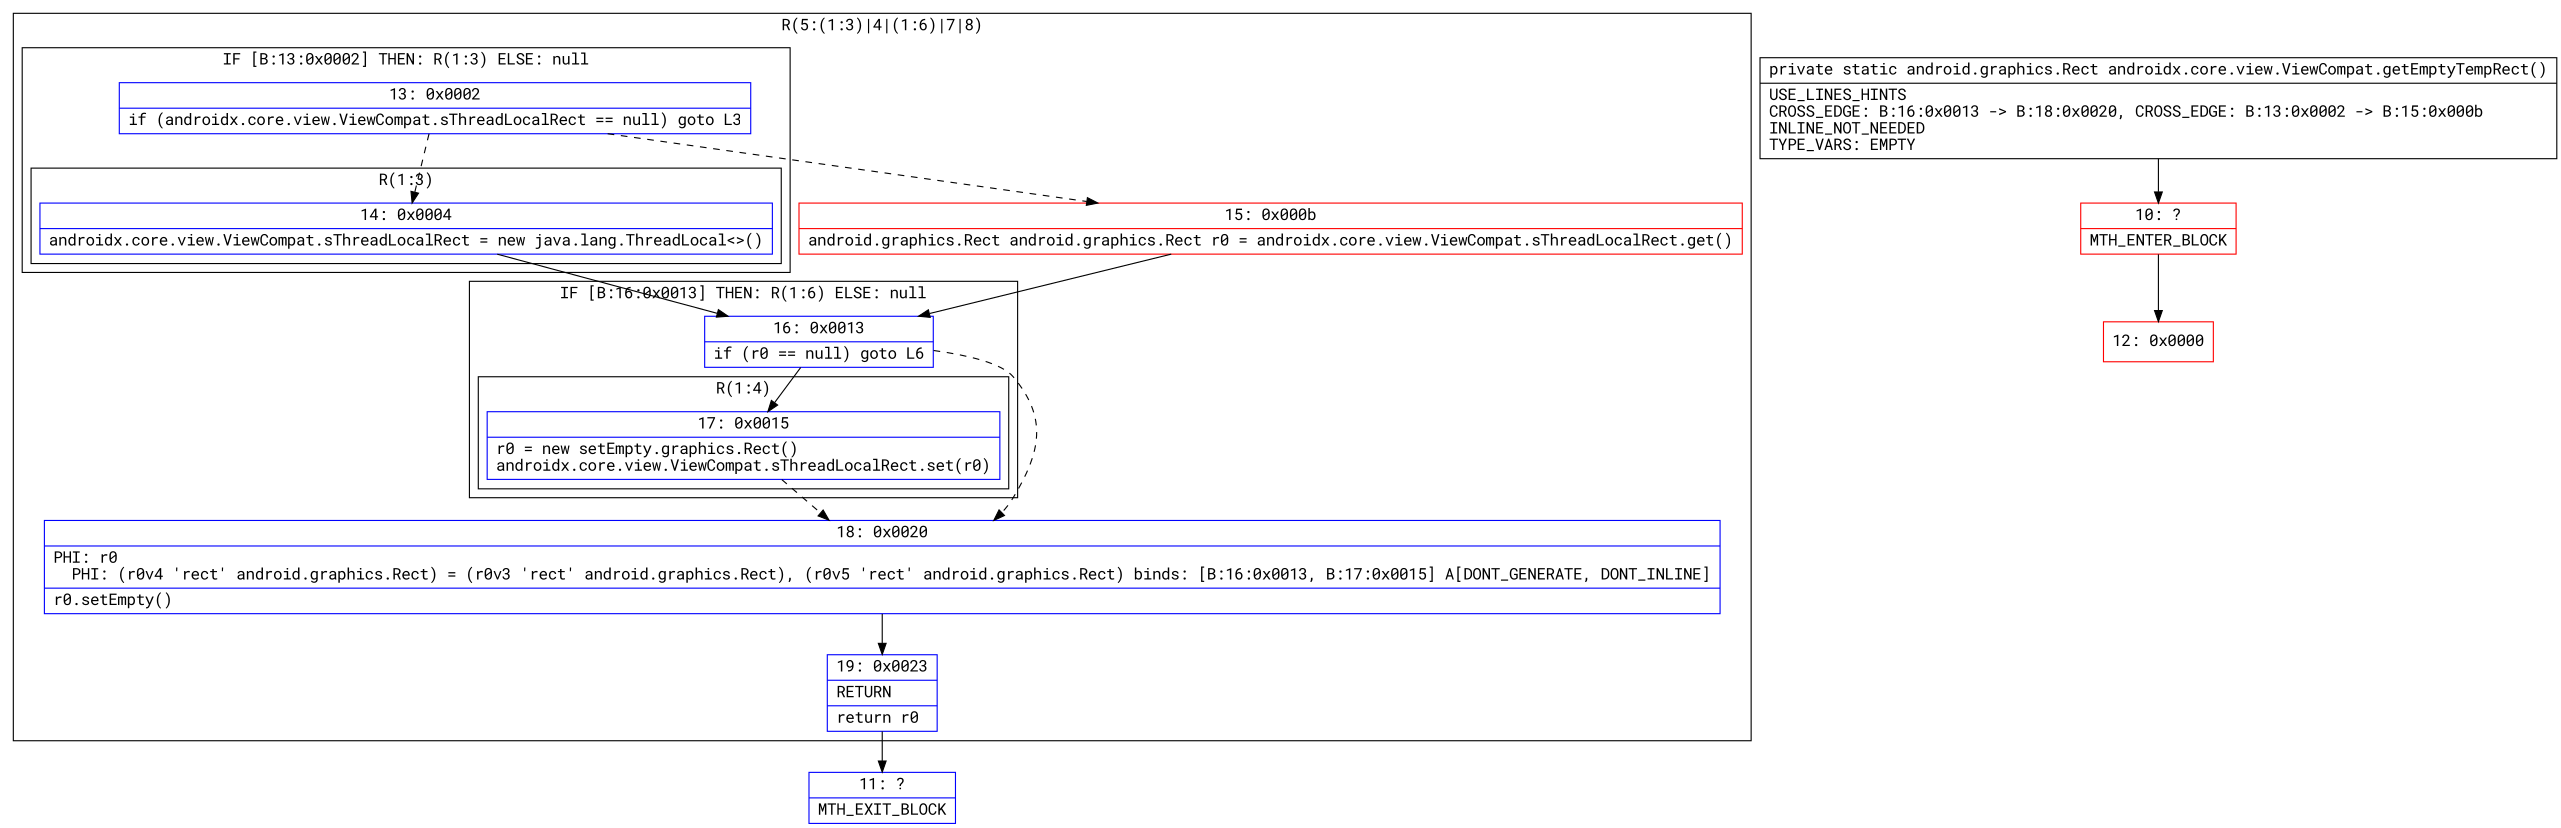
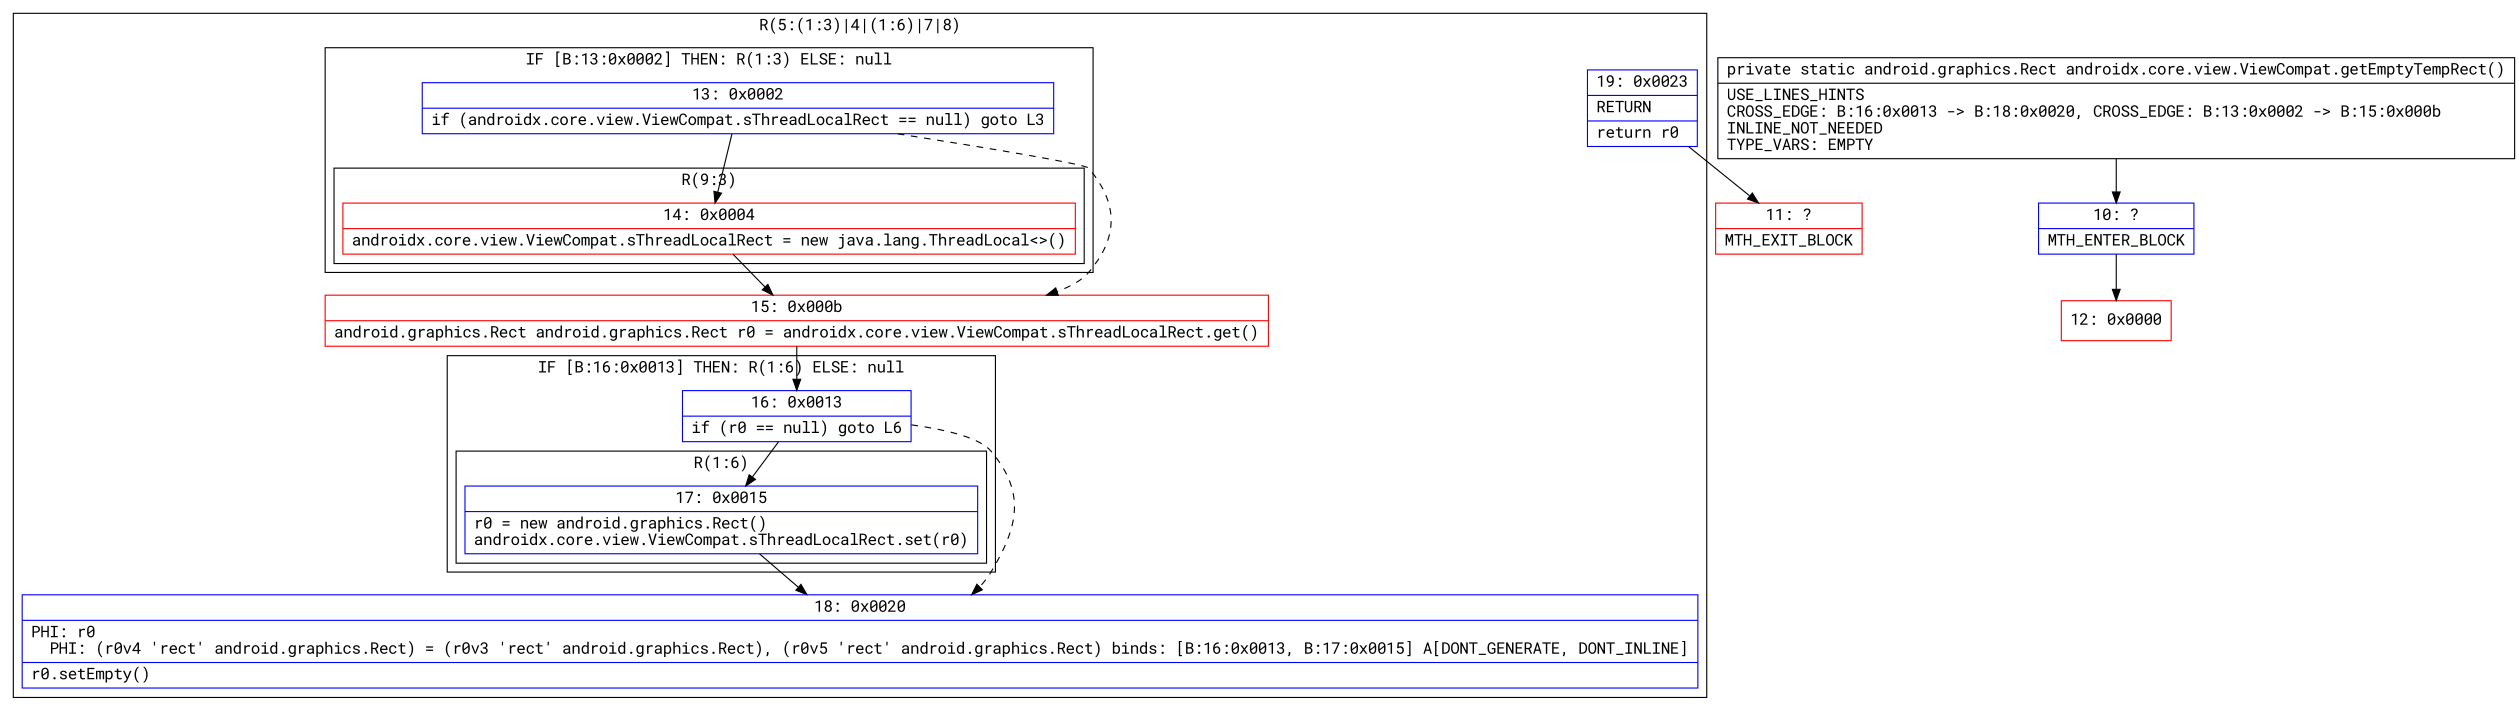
edge "13: 0x0002" -> "14: 0x0004": style dashed -> solid
cluster "R(1:3)": label "R(1:3)" -> "R(9:3)"
node "14: 0x0004": color blue -> red
node "10: ?": color red -> blue
edge "14: 0x0004" -> "16: 0x0013": now "14: 0x0004" -> "15: 0x000b"
cluster "R(1:4)": label "R(1:4)" -> "R(1:6)"
node "17: 0x0015": text "r0 = new setEmpty.graphics.Rect()" -> "r0 = new android.graphics.Rect()"
edge "17: 0x0015" -> "18: 0x0020": style dashed -> solid
edge "18: 0x0020" -> "19: 0x0023": removed
node "11: ?": color blue -> red
